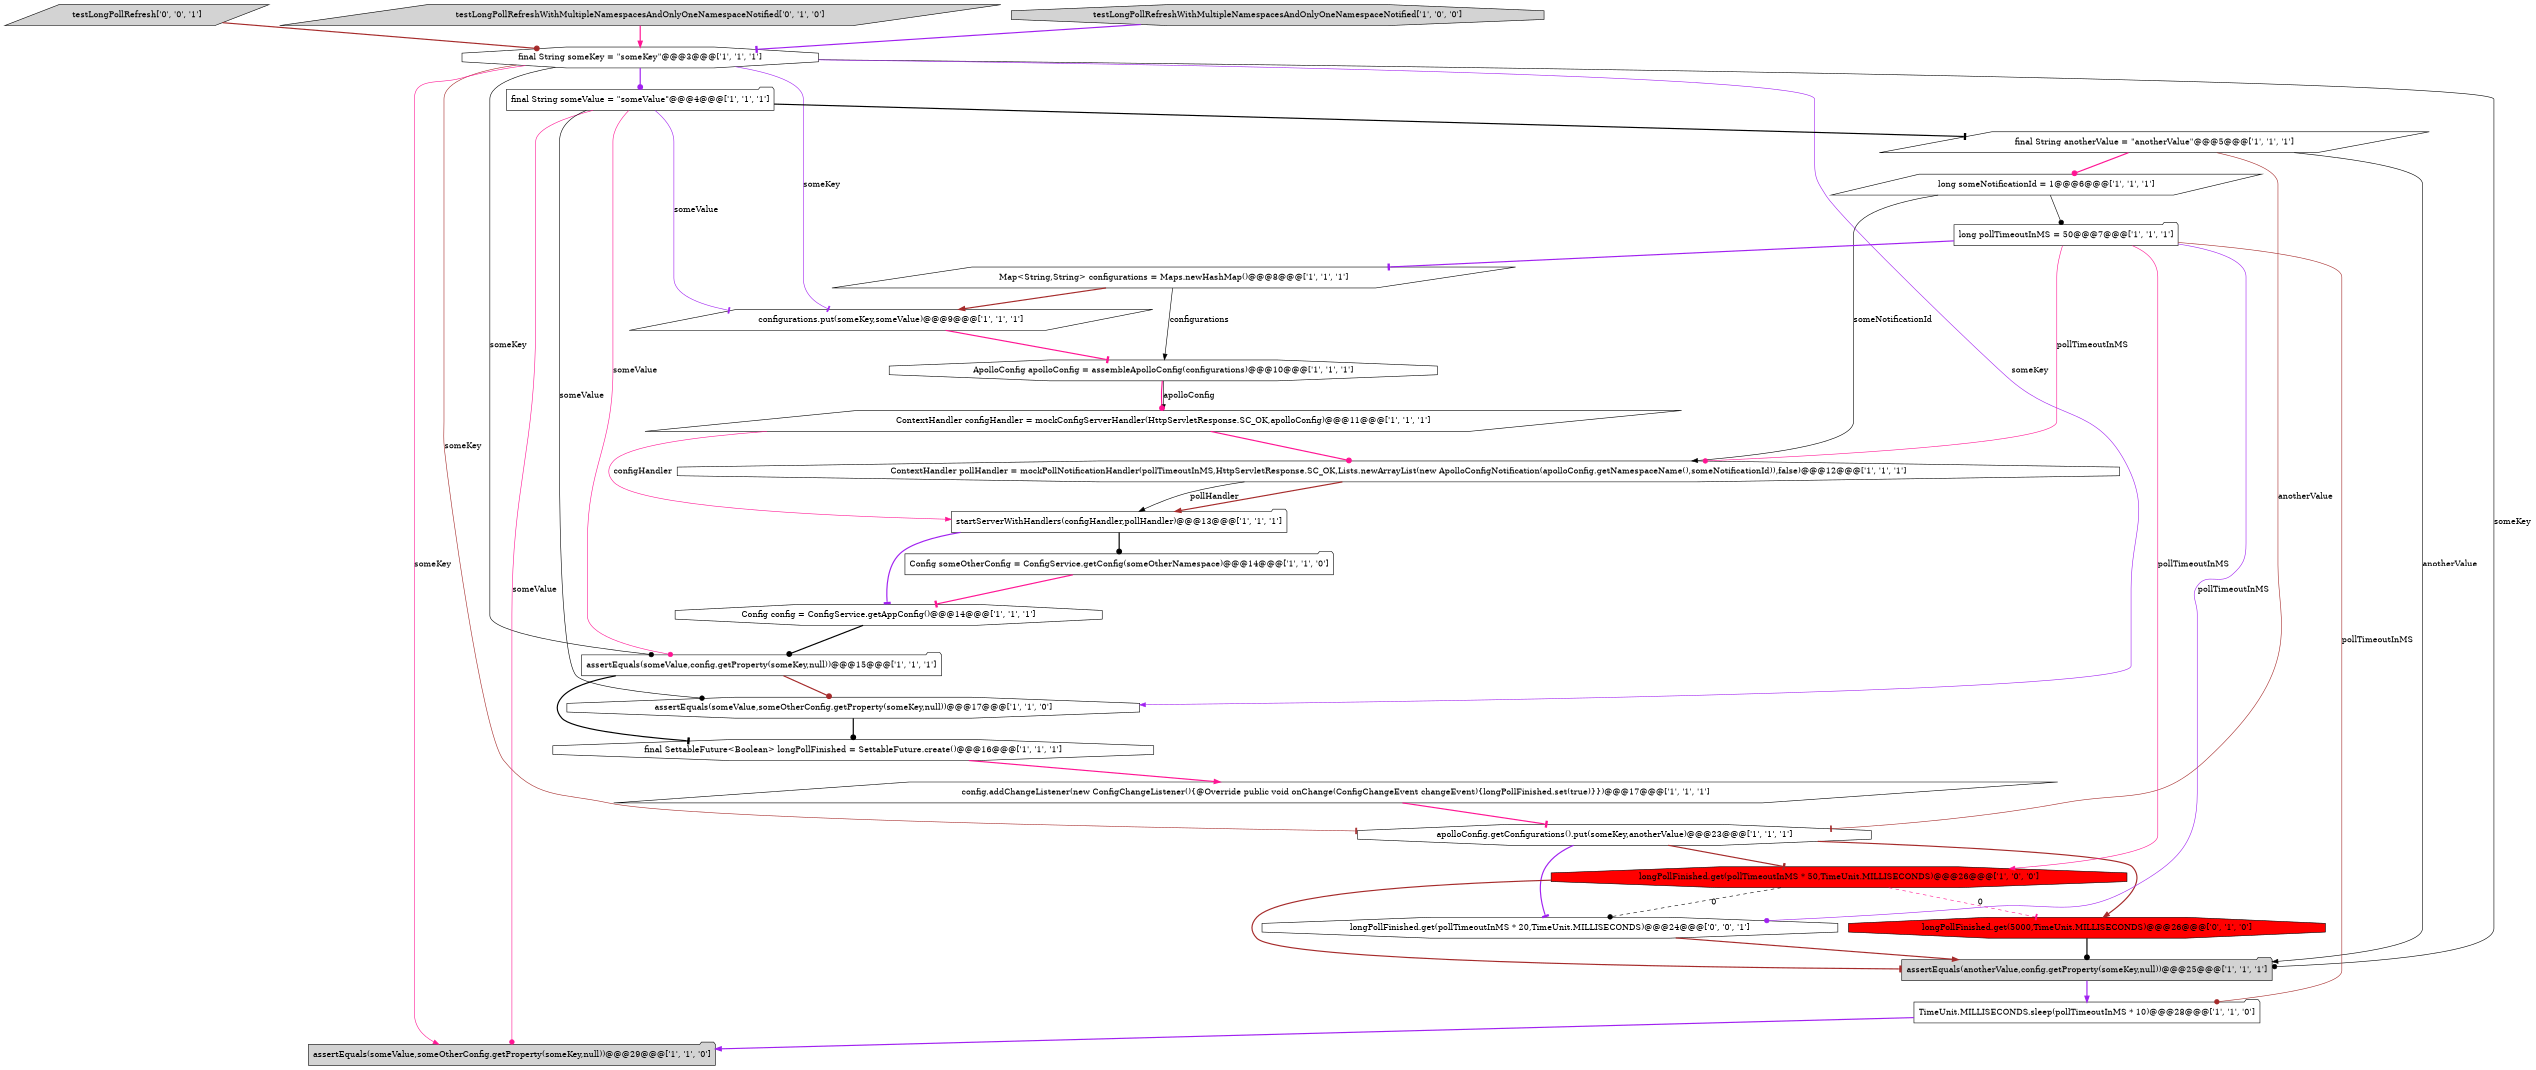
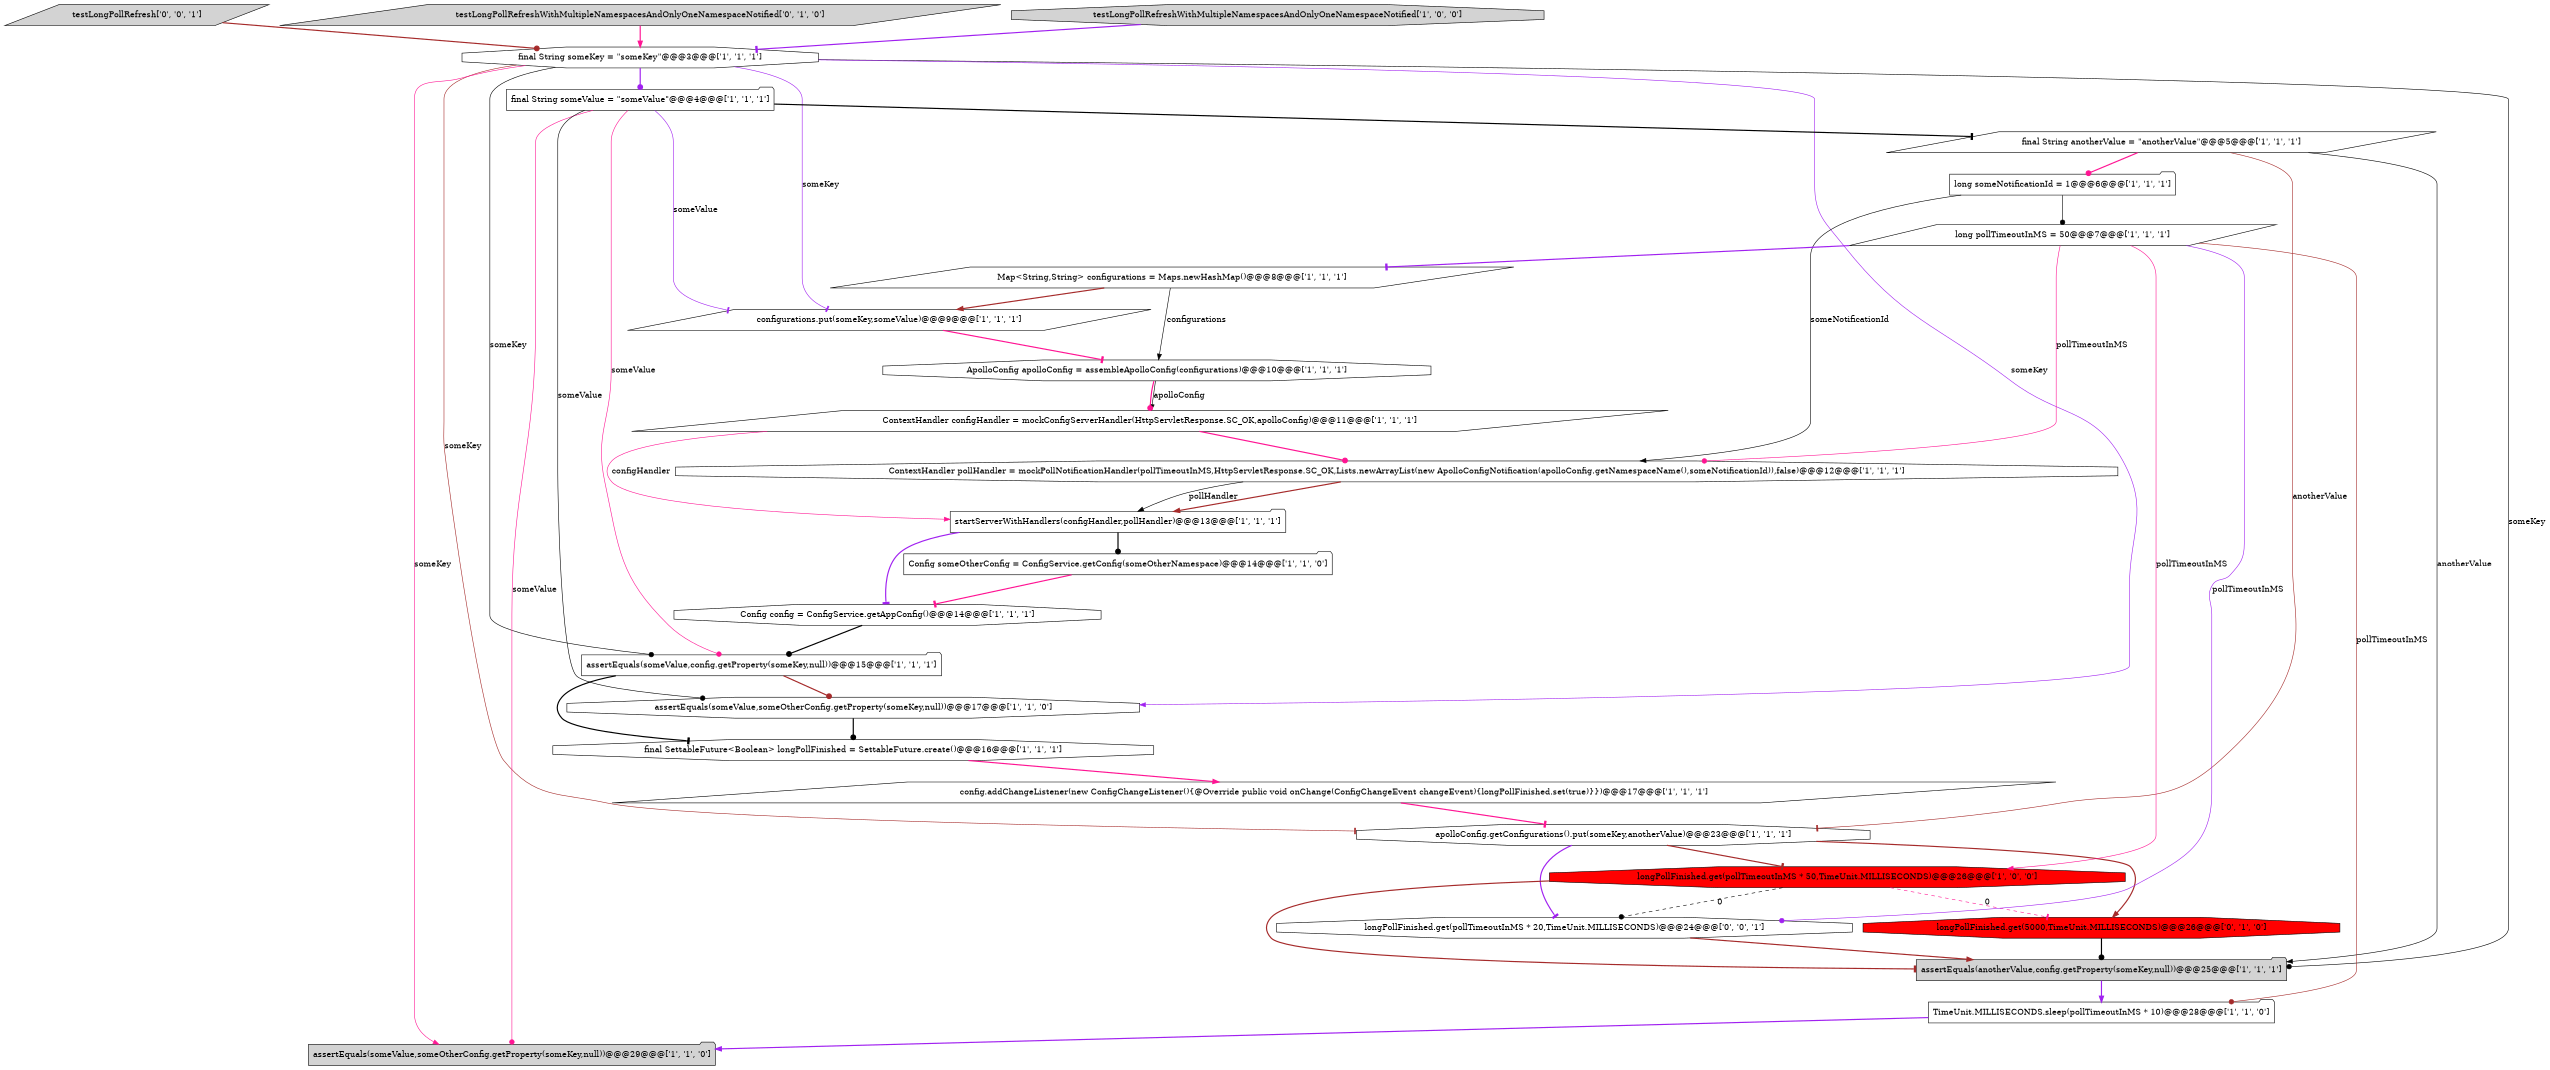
node "long someNotificationId = 1@@@6@@@['1', '1', '1']": shape parallelogram -> folder
node "long pollTimeoutInMS = 50@@@7@@@['1', '1', '1']": shape folder -> parallelogram
